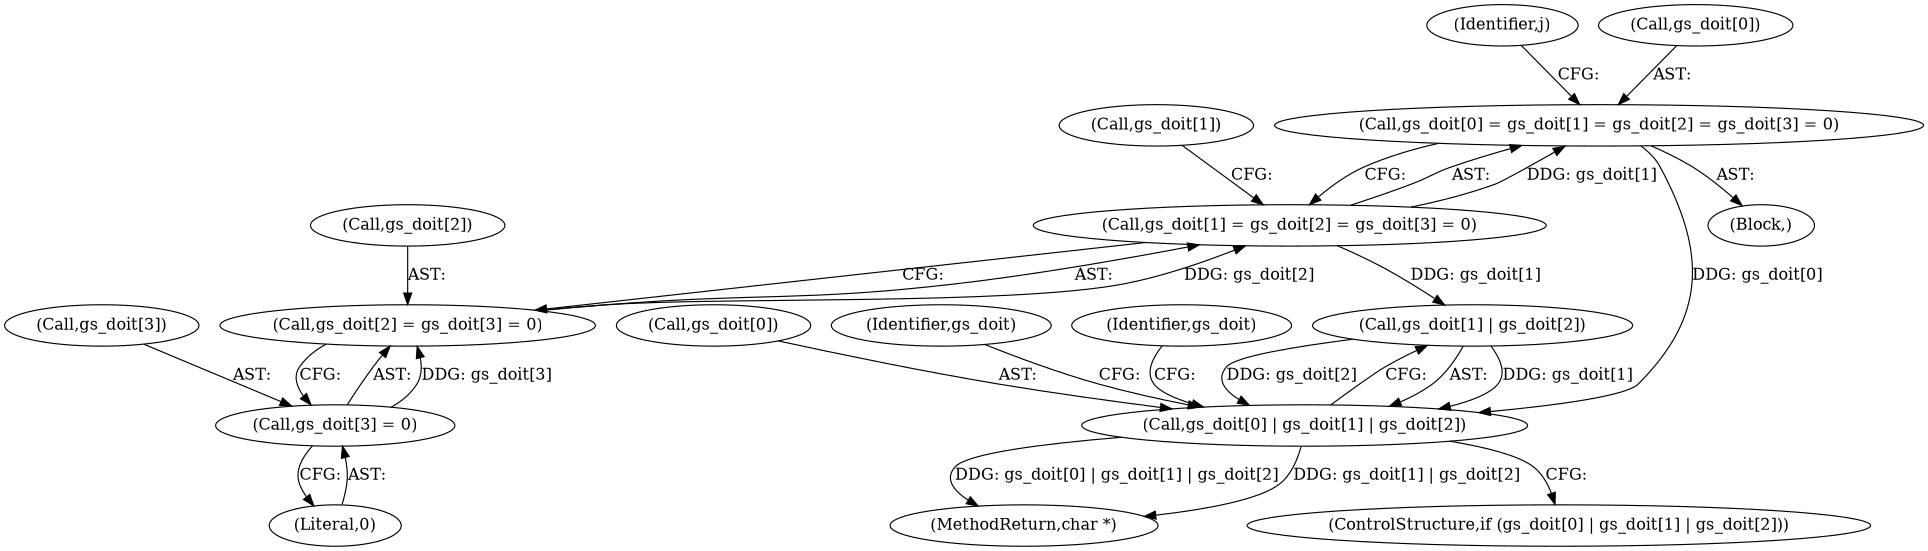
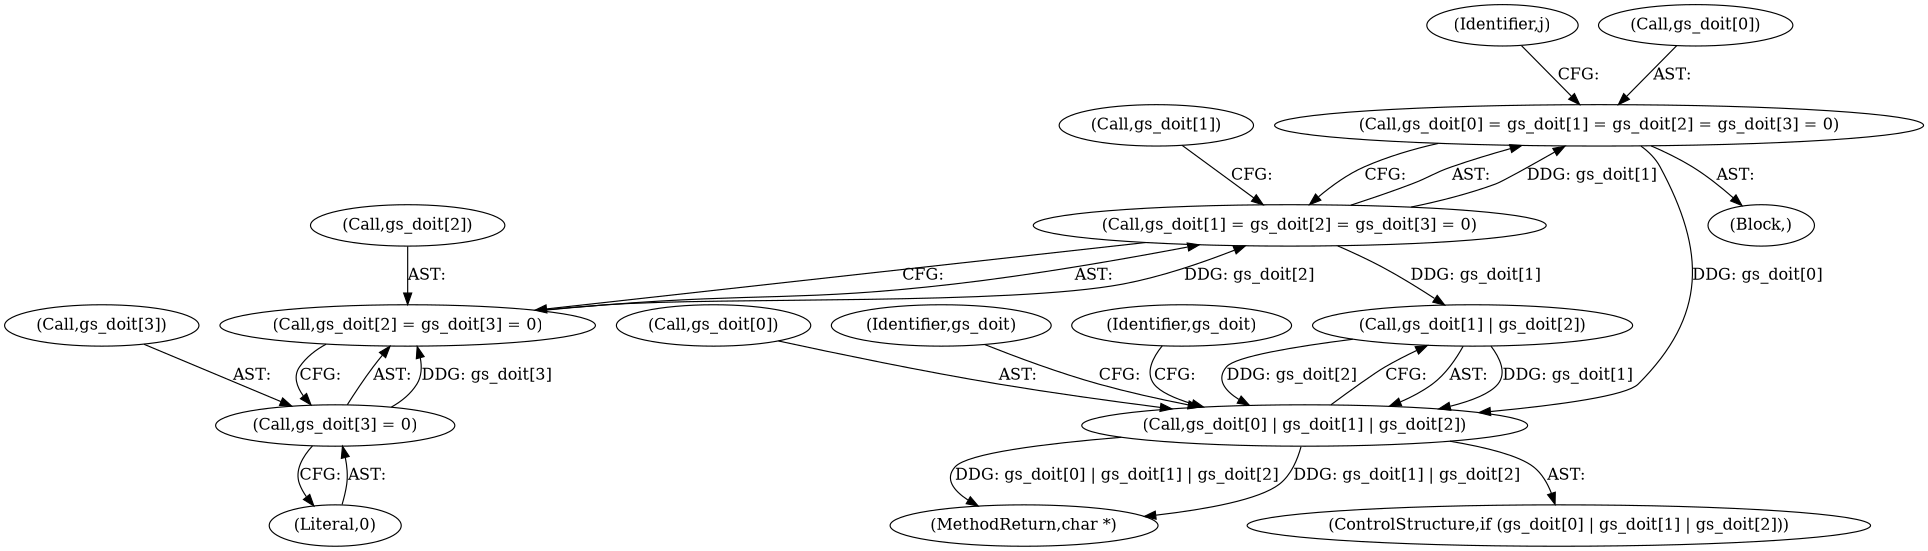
edge "(Call,gs_doit[0] | gs_doit[1] | gs_doit[2])" -> "(ControlStructure,if (gs_doit[0] | gs_doit[1] | gs_doit[2]))": label "CFG: " -> "AST: "
